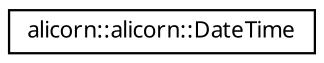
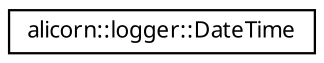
node "alicorn::alicorn::DateTime": label "alicorn::alicorn::DateTime" -> "alicorn::logger::DateTime"
